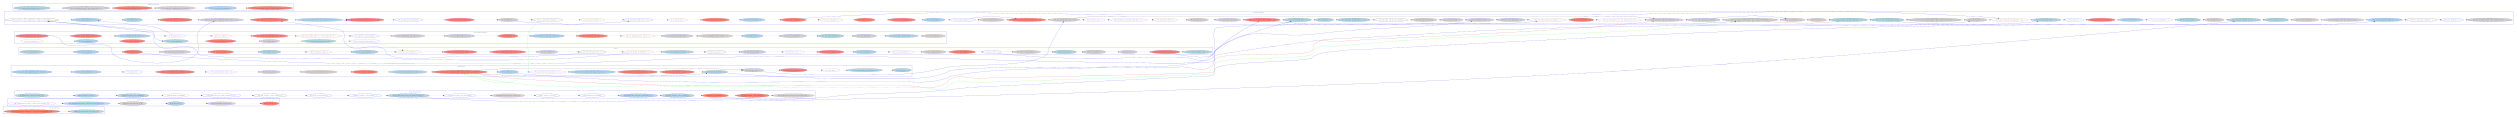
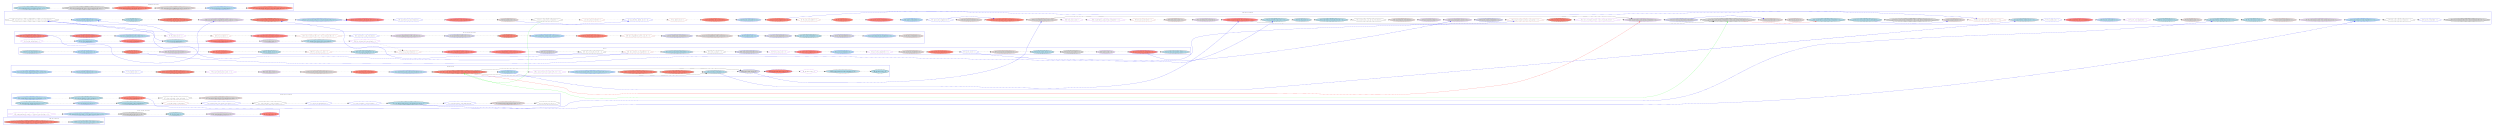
node "237: assert(port_initialized);": removed
node "247: dev_autopm = dev_autopm - 1;": fillcolor salmon -> white
